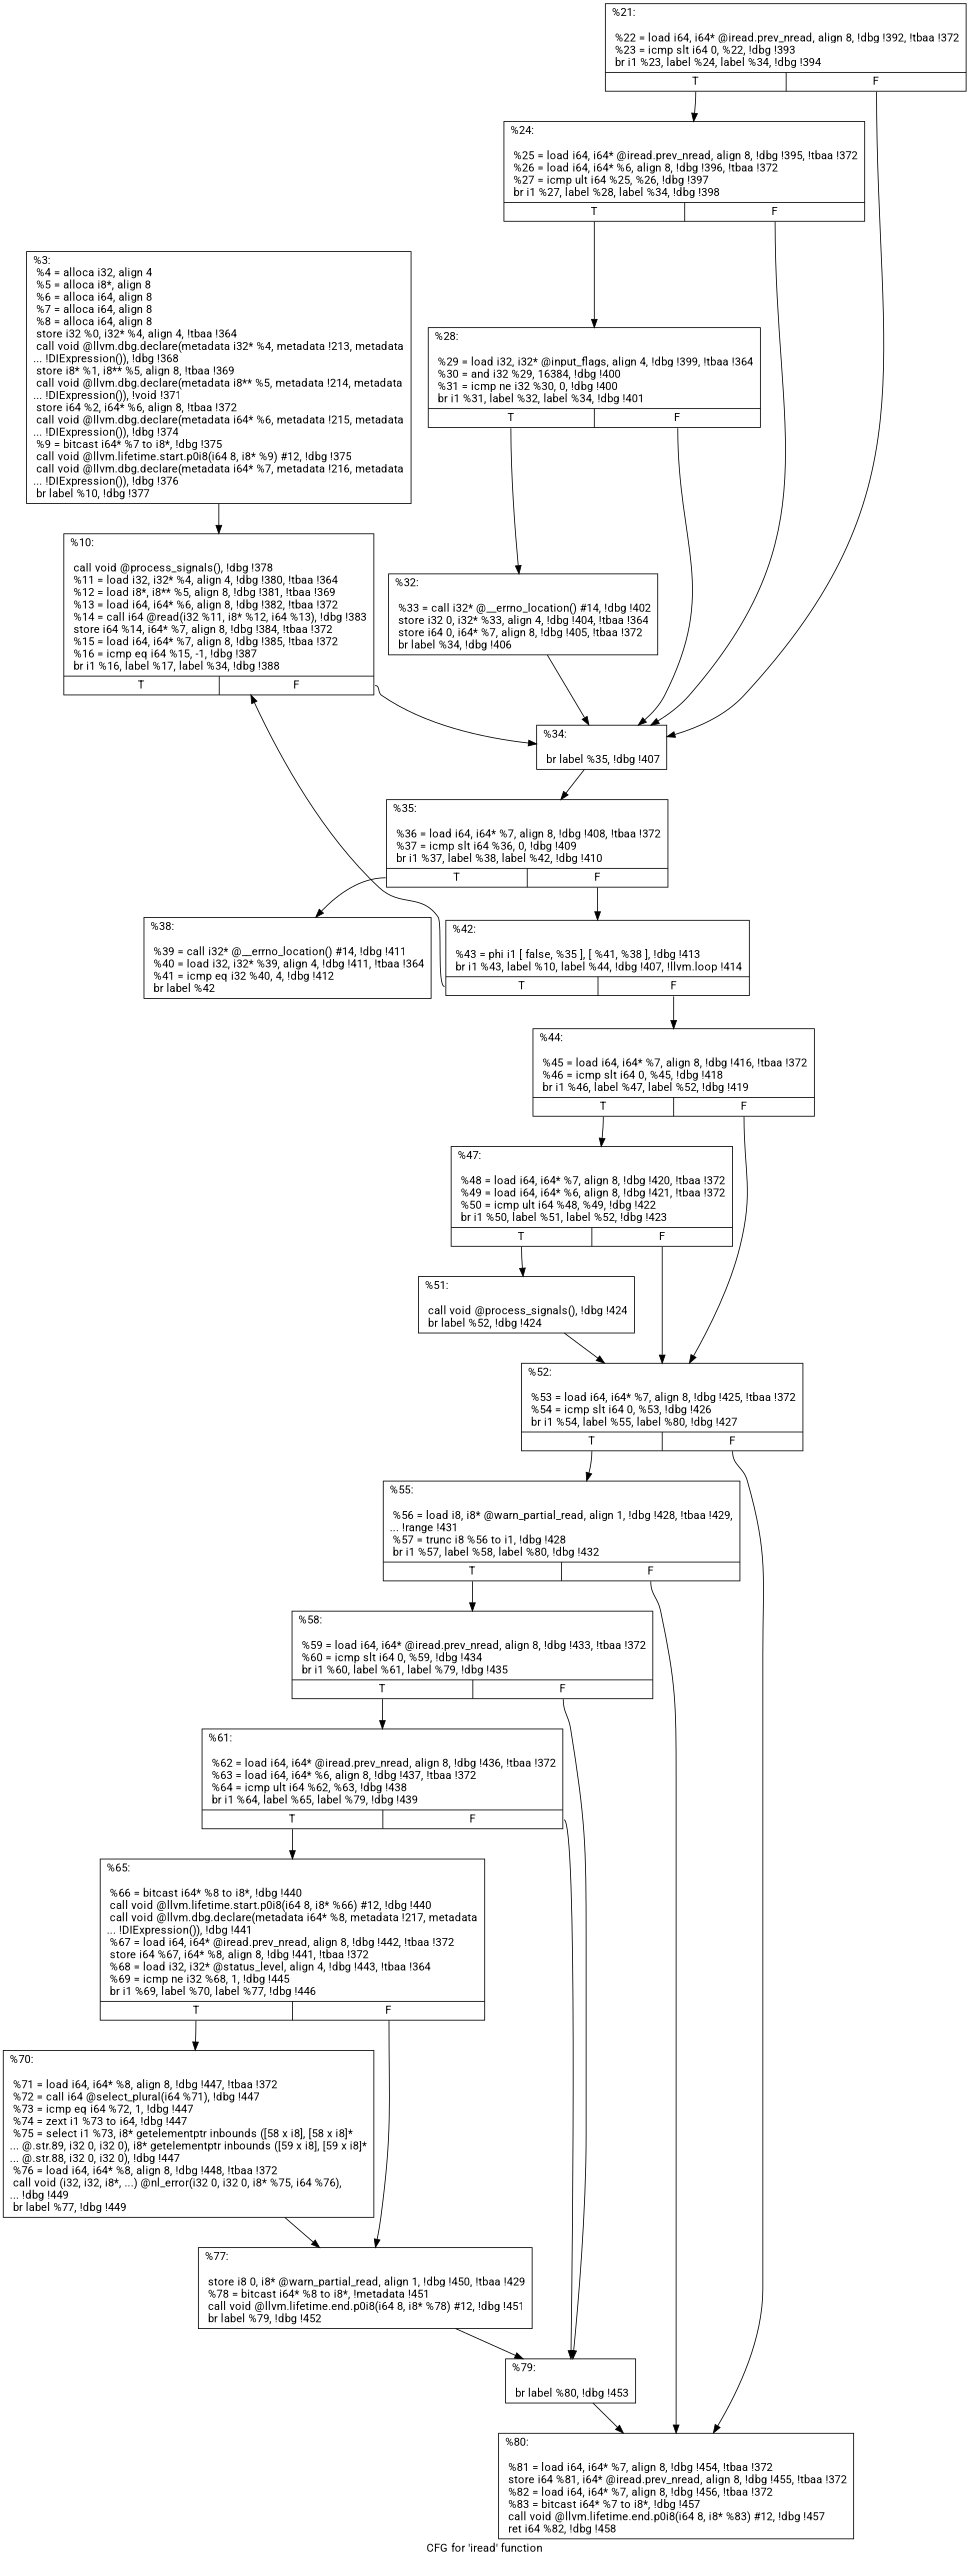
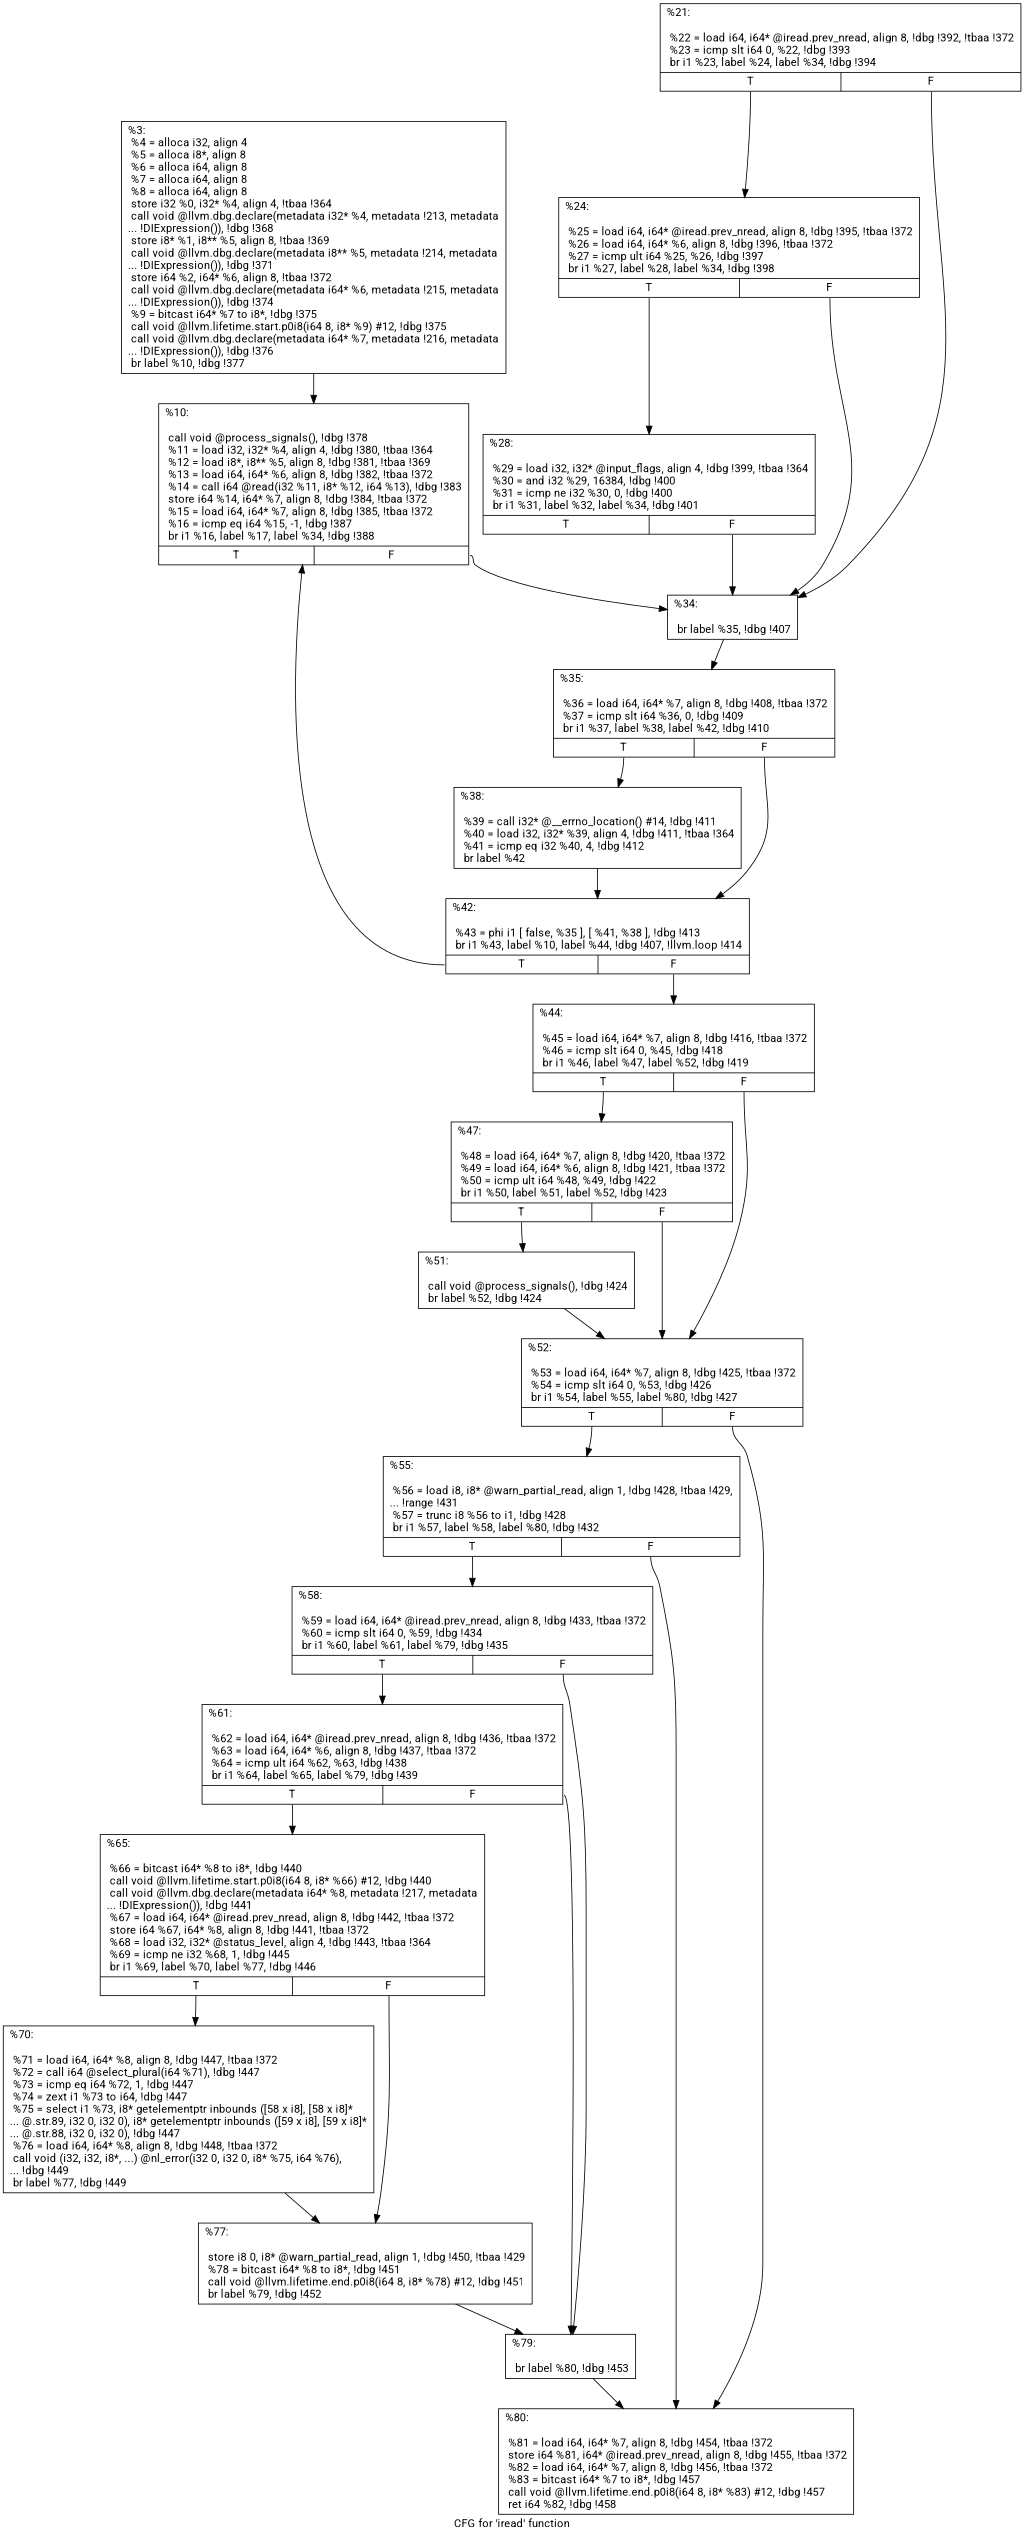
node "%3:": text "... !DIExpression()), !void !371" -> "... !DIExpression()), !dbg !371"
node "%32:": removed
edge "%38:" -> "%42:": added
node "%77:": text "%78 = bitcast i64* %8 to i8*, !metadata !451" -> "%78 = bitcast i64* %8 to i8*, !dbg !451"
